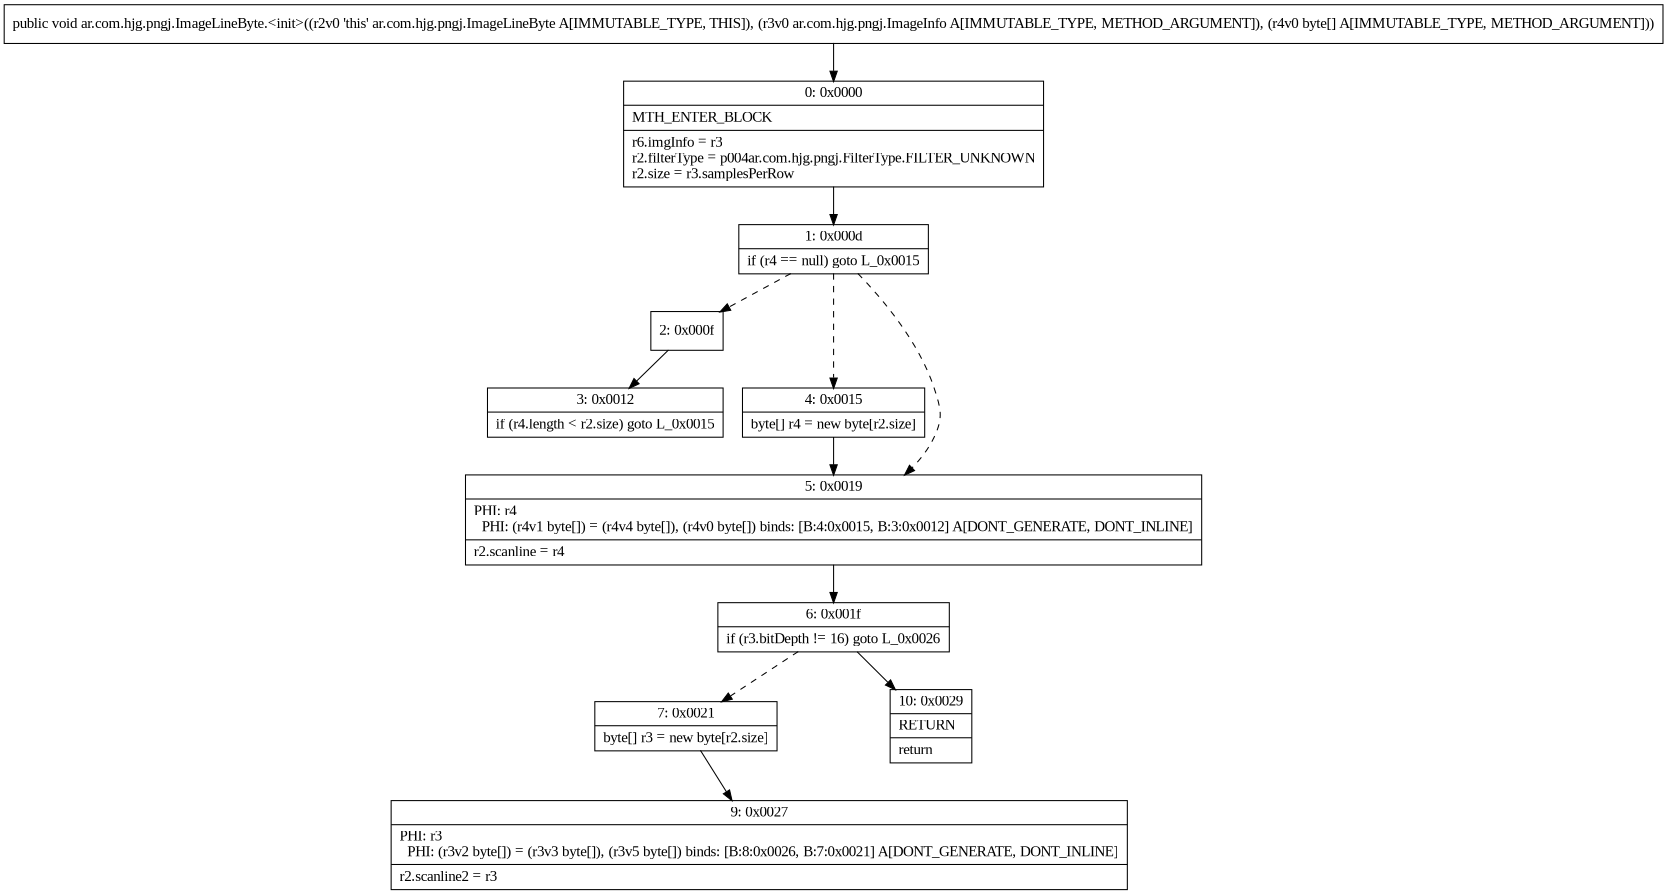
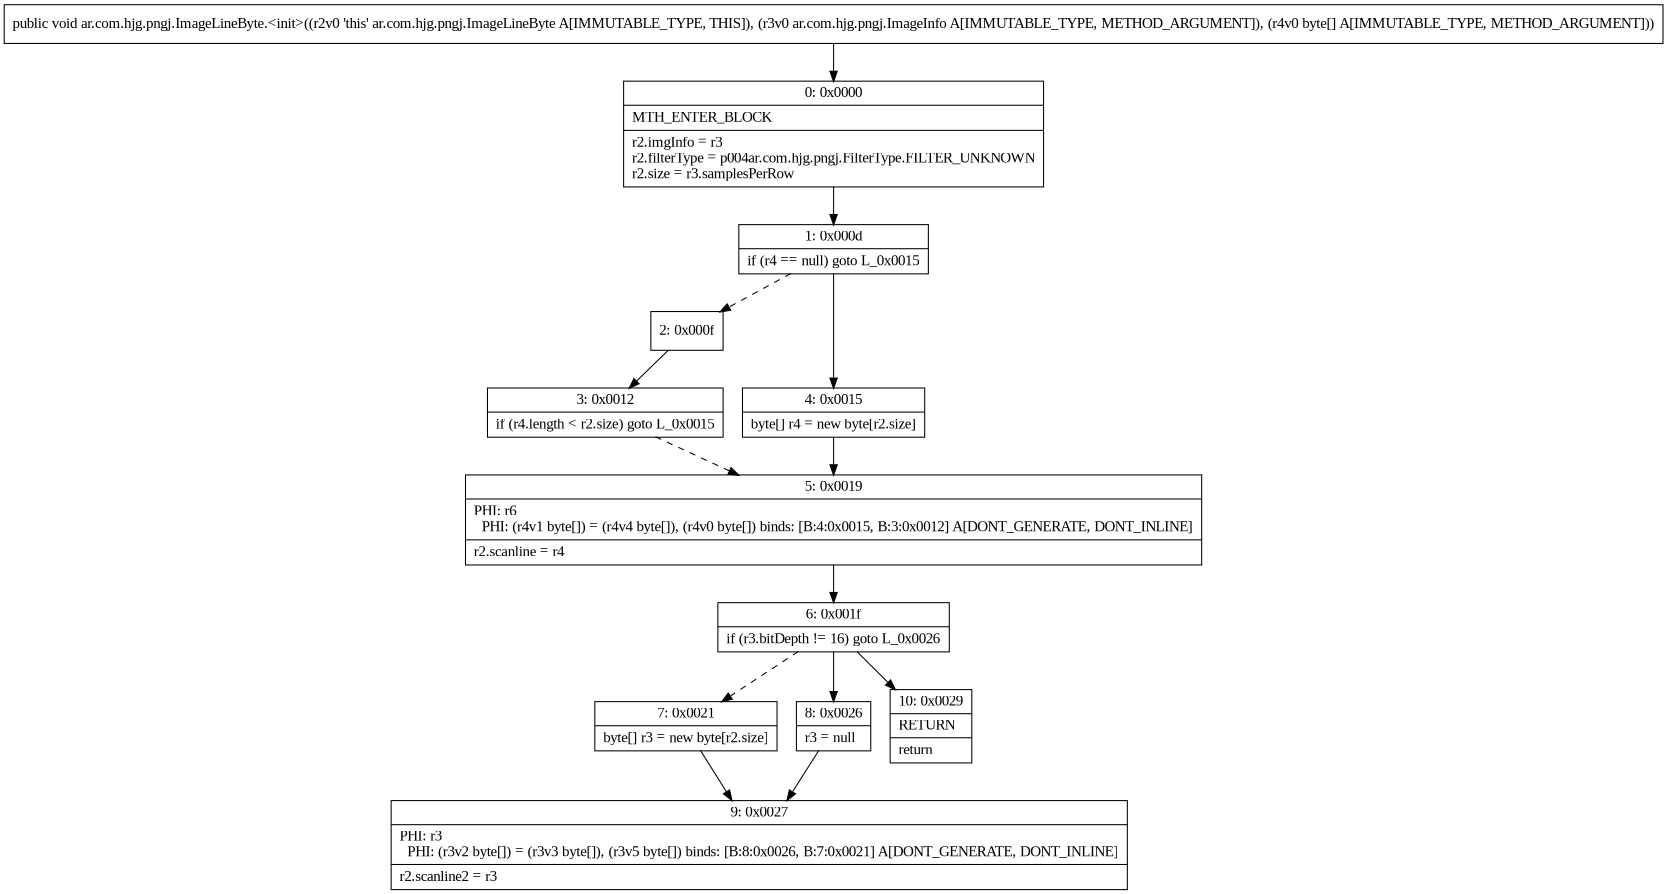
node "0: 0x0000": text "r6.imgInfo = r3" -> "r2.imgInfo = r3"
edge "1: 0x000d" -> "4: 0x0015": style dashed -> solid
edge "1: 0x000d" -> "5: 0x0019": now "3: 0x0012" -> "5: 0x0019"
node "5: 0x0019": text "PHI: r4" -> "PHI: r6"
node "8: 0x0026": added
